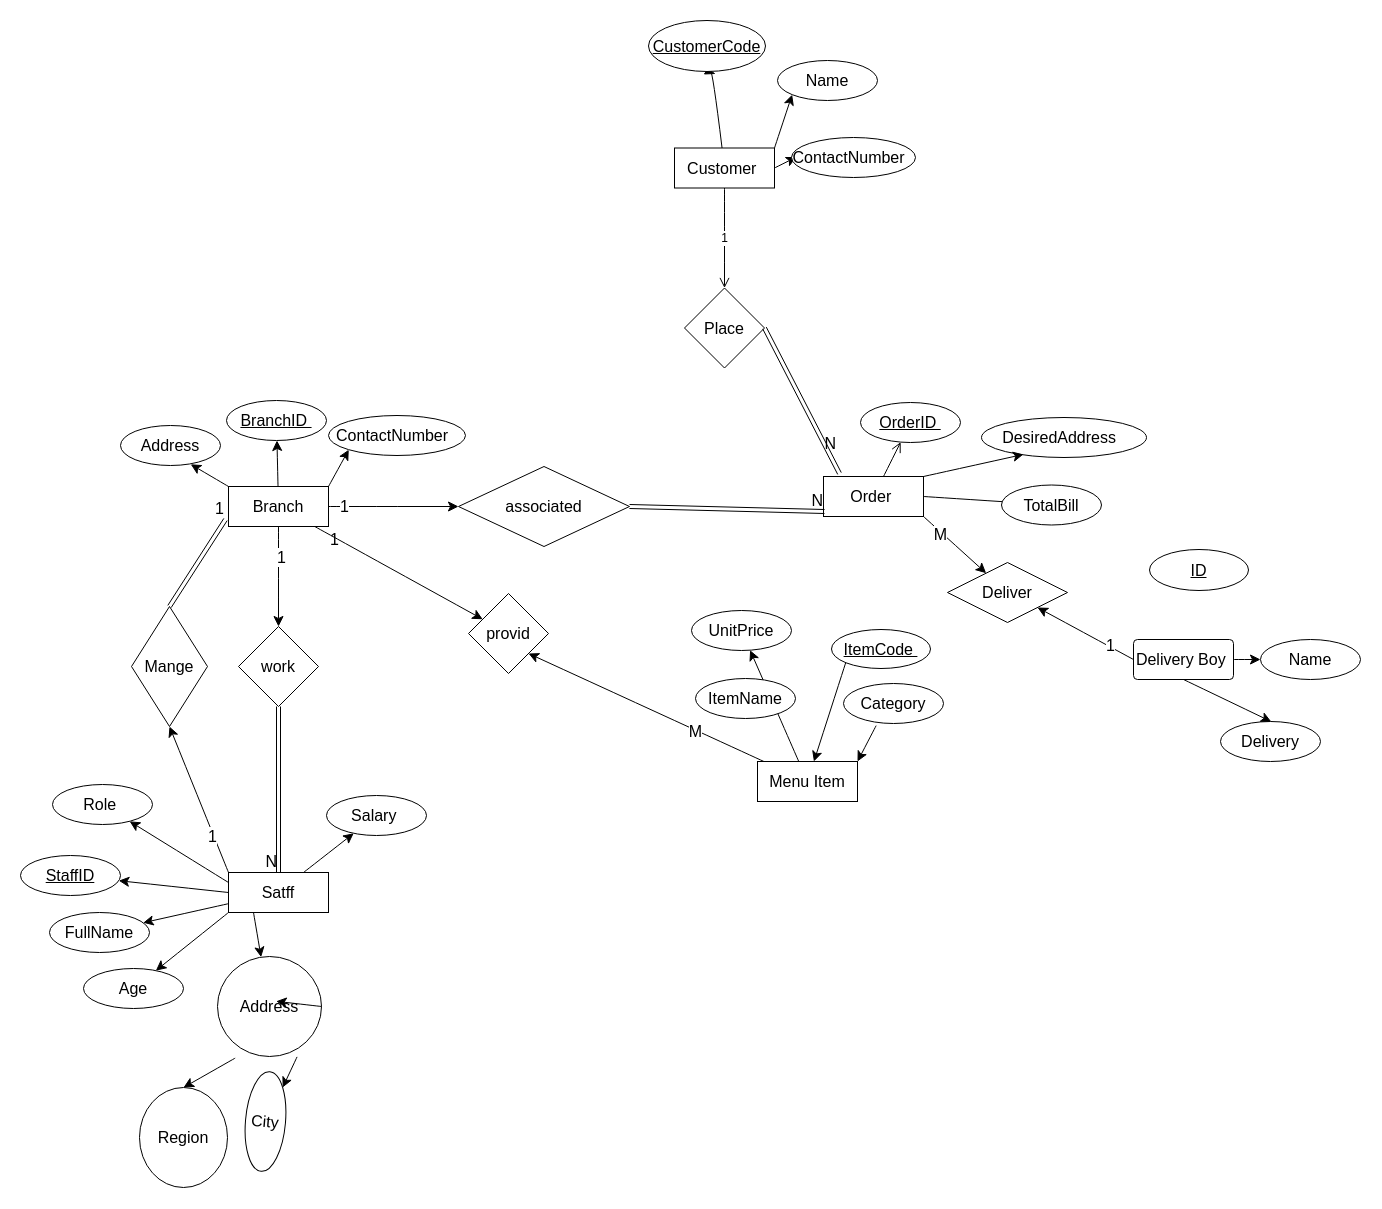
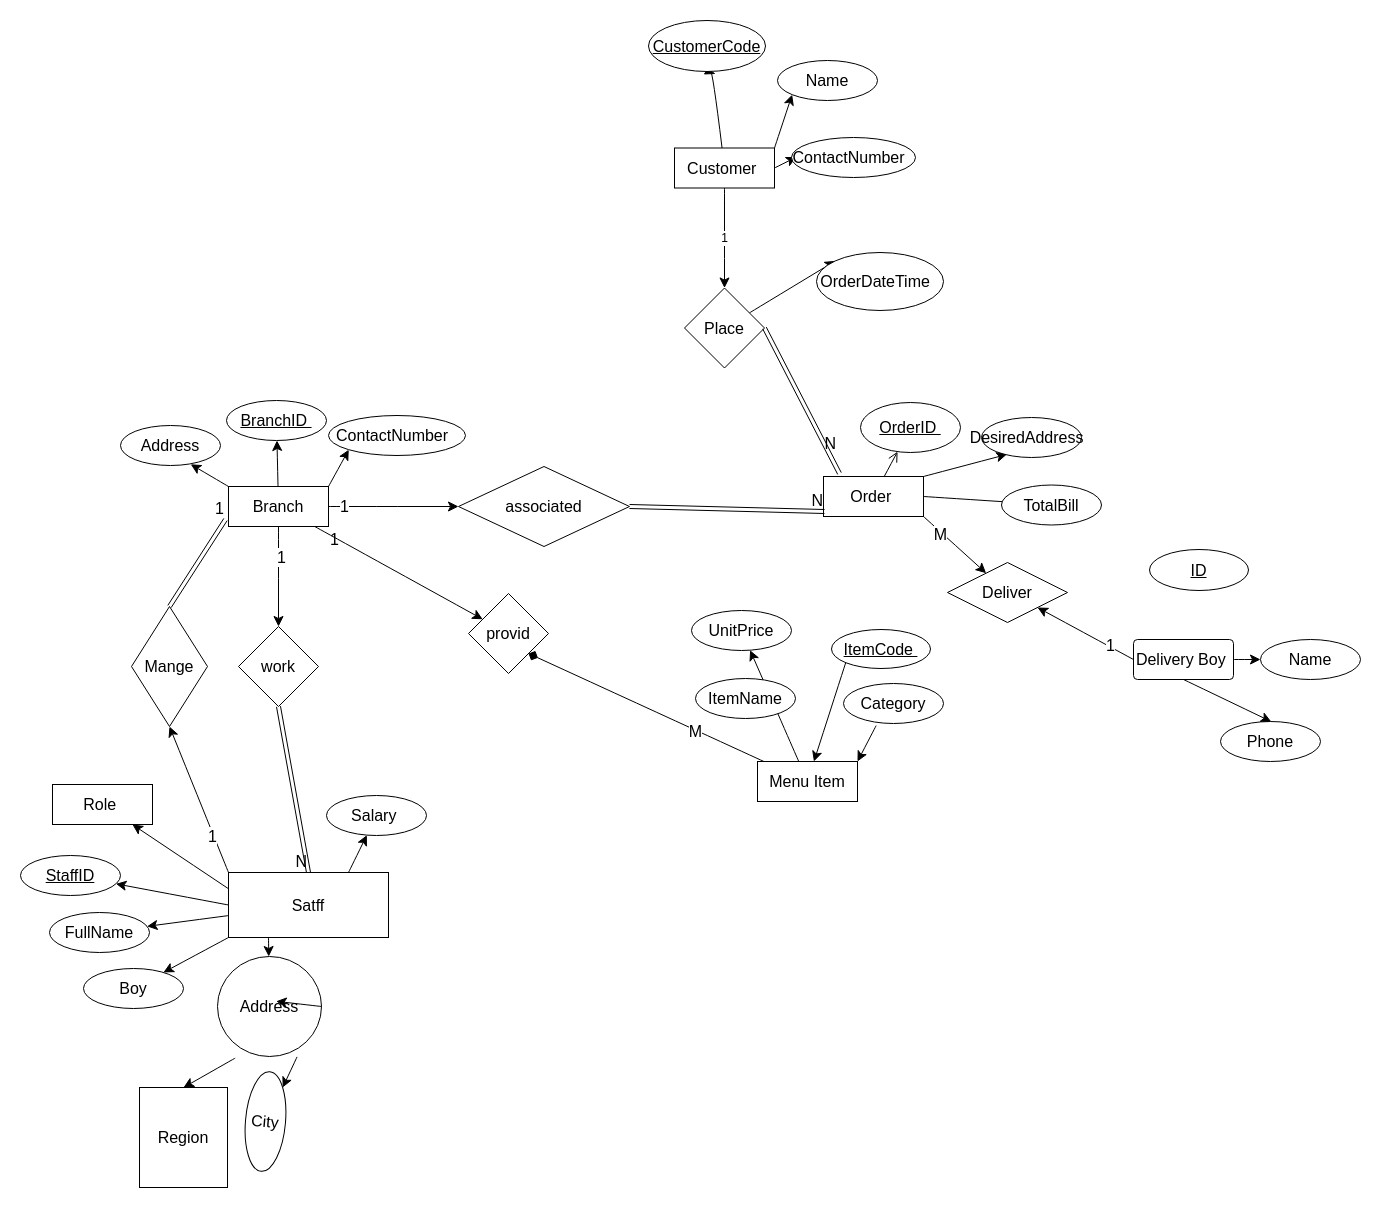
edge "Customer" -> "Place": arrowhead open -> classic
node "OrderDateTime": added
edge "Place" -> "OrderDateTime": added
node "OrderID": size 100x40 -> 100x50
node "DesiredAddress": size 165x40 -> 100x40
edge "Menu Item" -> "provid": arrowhead classic -> diamond
node "Delivery": label "Delivery" -> "Phone"
node "Role": shape ellipse -> rectangle
node "Satff": size 100x40 -> 160x65
node "Age": label "Age" -> "Boy"
node "Region": shape ellipse -> rectangle
